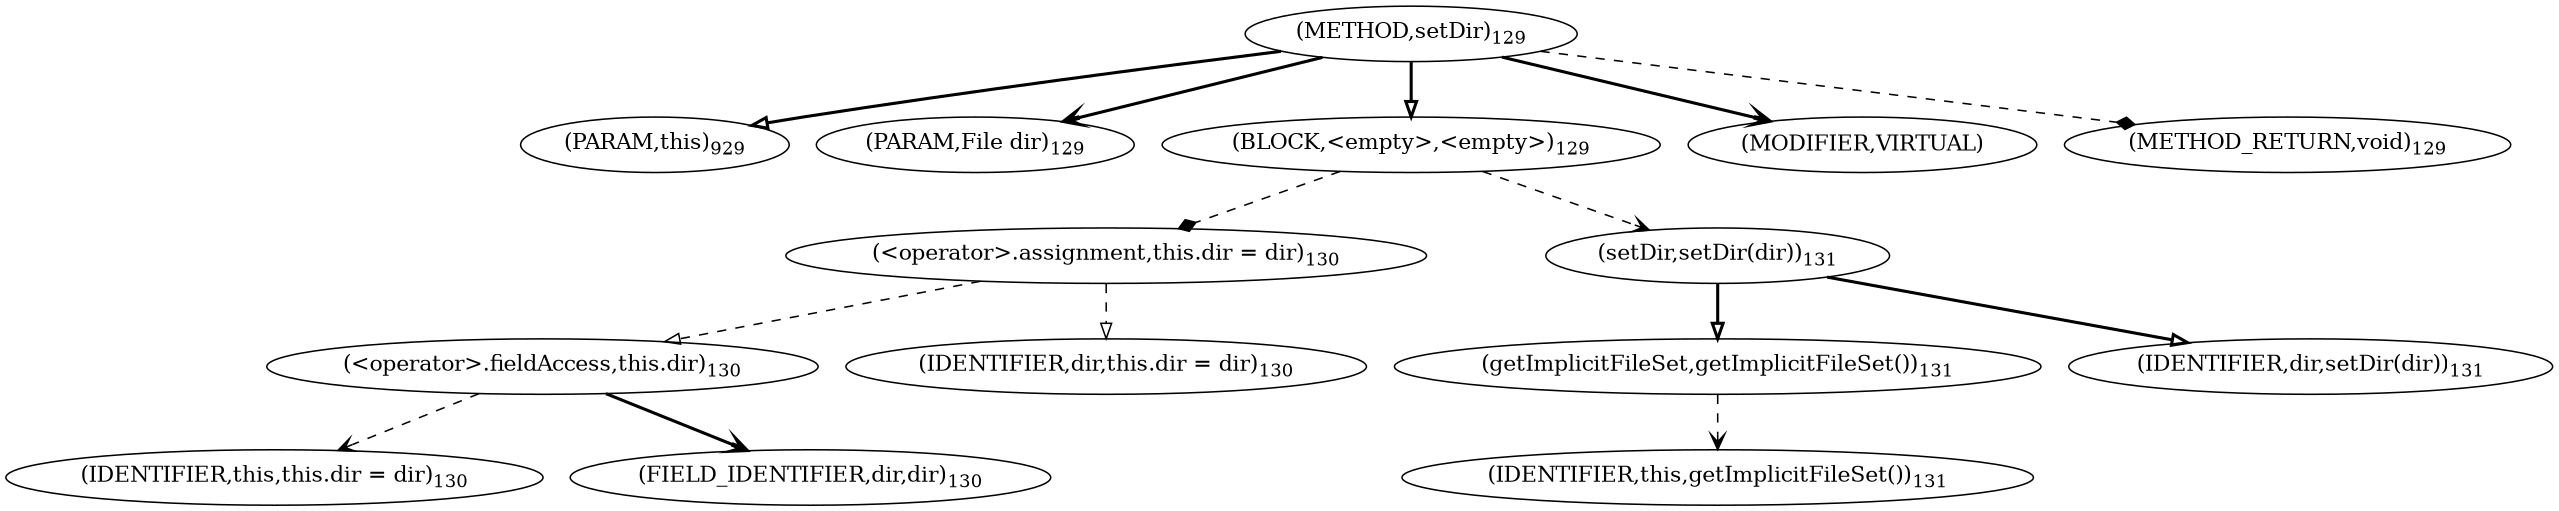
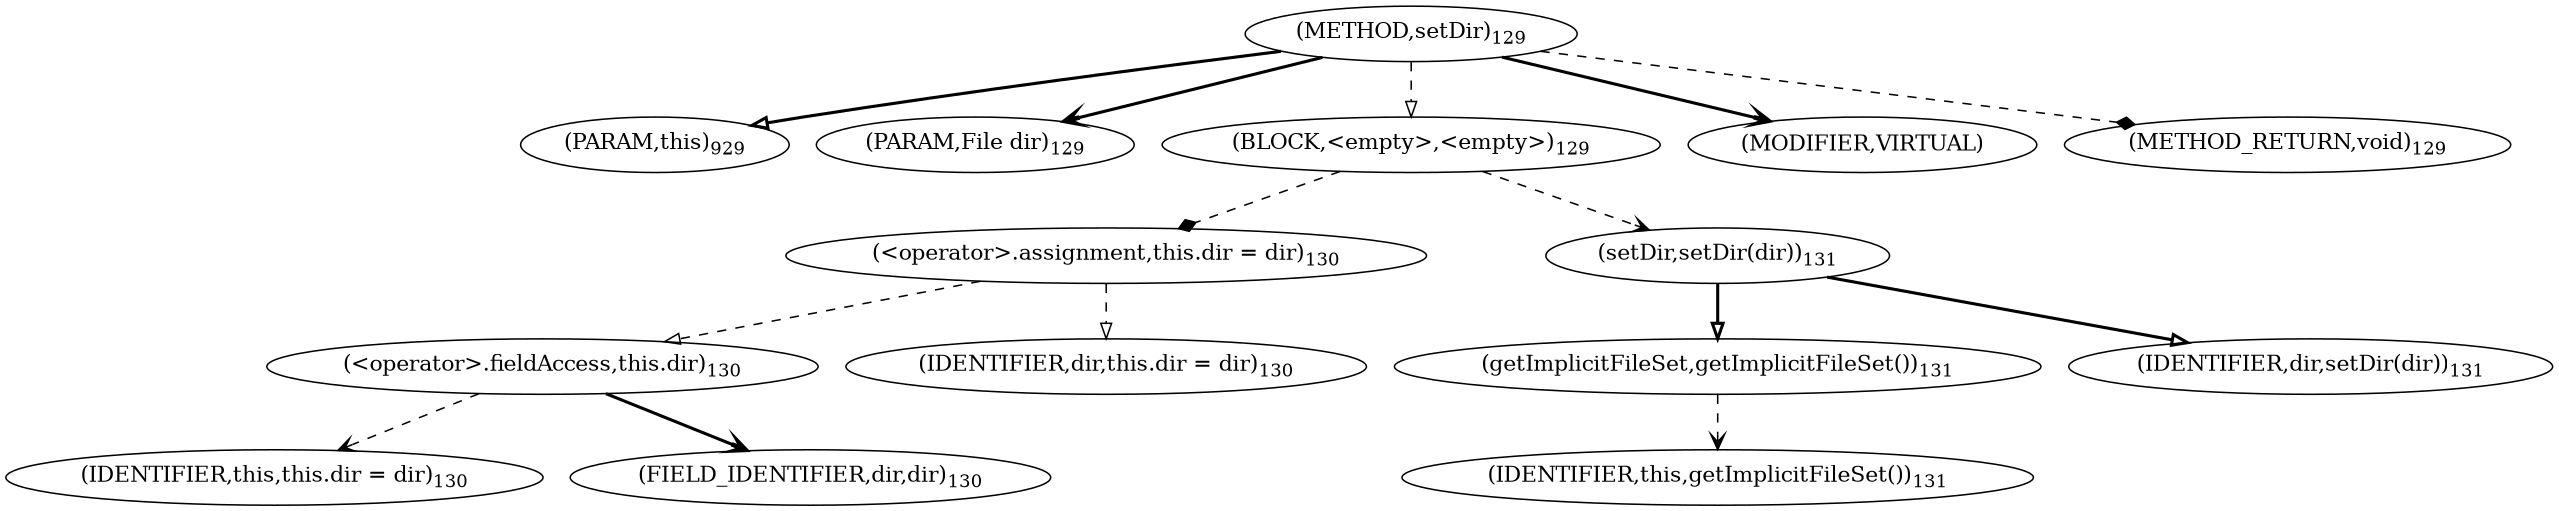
edge "(METHOD,setDir)" -> "(BLOCK,<empty>,<empty>)": style bold -> dashed
